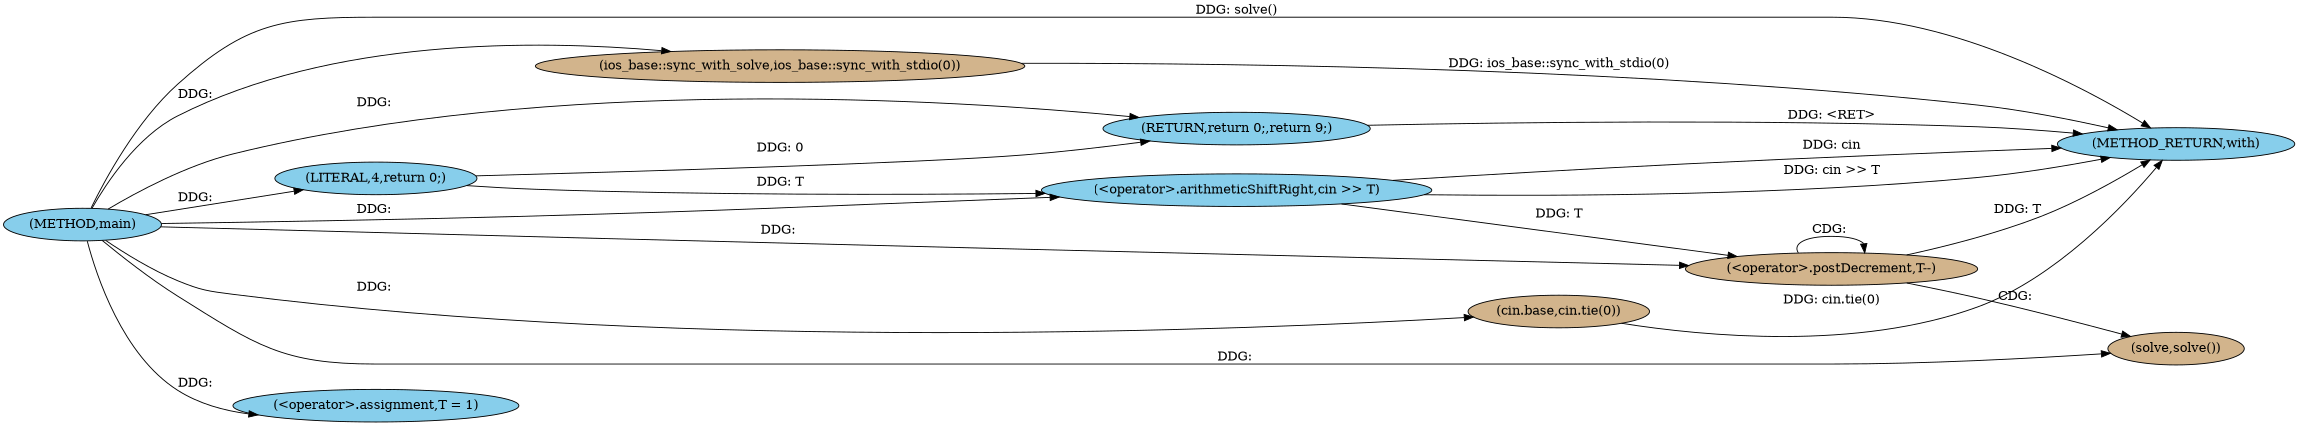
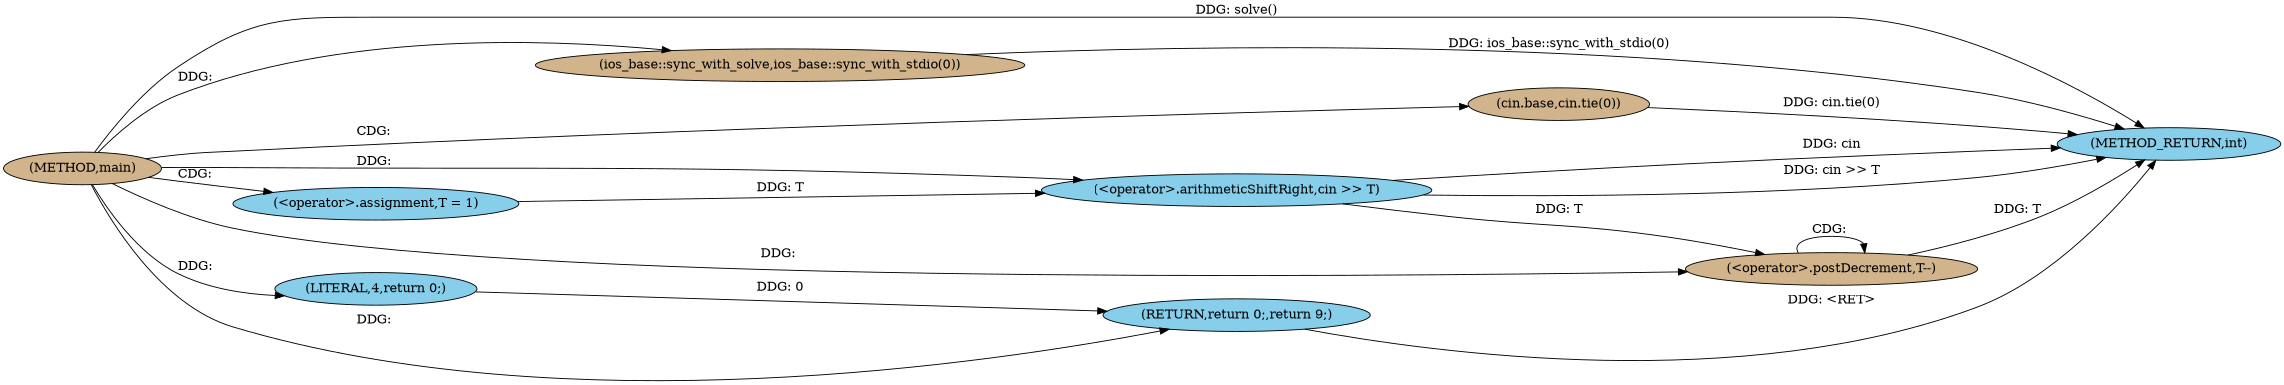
node "(METHOD_RETURN,with)": label "(METHOD_RETURN,with)" -> "(METHOD_RETURN,int)"
edge "(LITERAL,4,return 0;)" -> "(<operator>.arithmeticShiftRight,cin >> T)": now "(<operator>.assignment,T = 1)" -> "(<operator>.arithmeticShiftRight,cin >> T)"
node "(METHOD,main)": fillcolor skyblue -> tan
edge "(METHOD,main)" -> "(cin.base,cin.tie(0))": label "DDG: " -> "CDG: "
node "(solve,solve())": removed
edge "(METHOD,main)" -> "(<operator>.assignment,T = 1)": label "DDG: " -> "CDG: "
